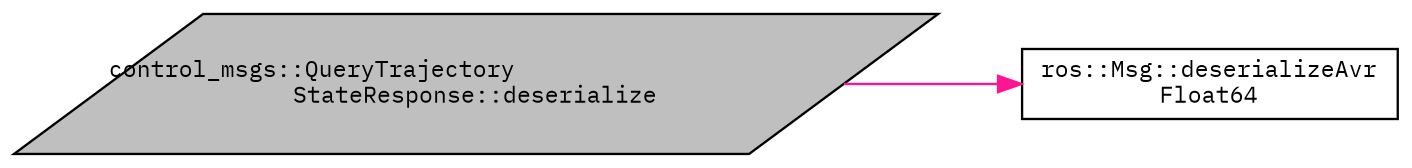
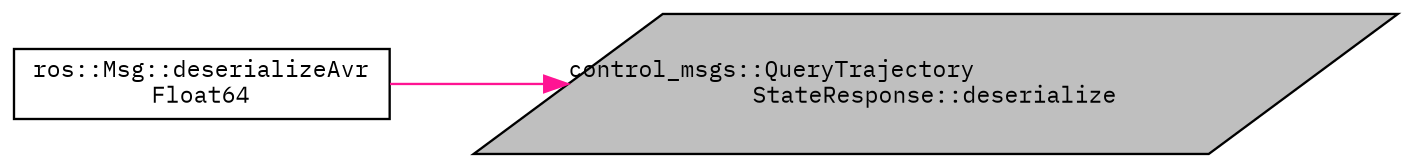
edge "control_msgs::QueryTrajectory StateResponse::deserialize" -> "ros::Msg::deserializeAvr Float64": reversed
